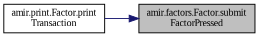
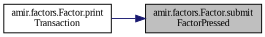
node "amir.print.Factor.print Transaction": label "amir.print.Factor.print Transaction" -> "amir.factors.Factor.print Transaction"
